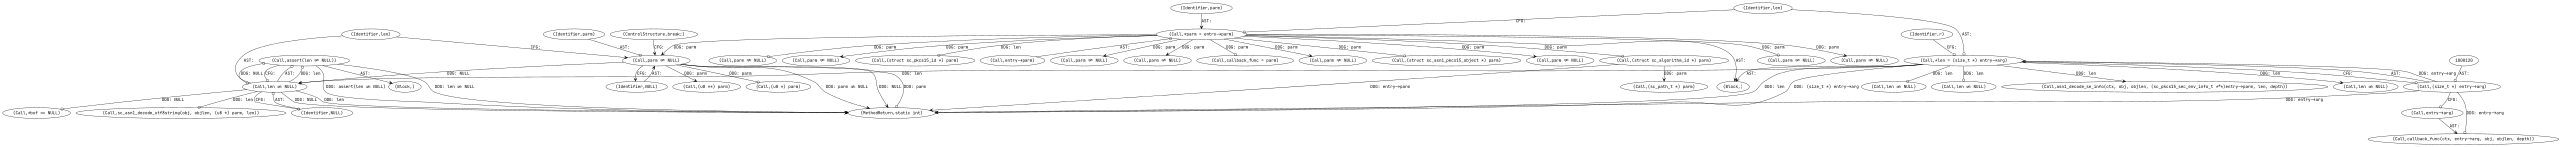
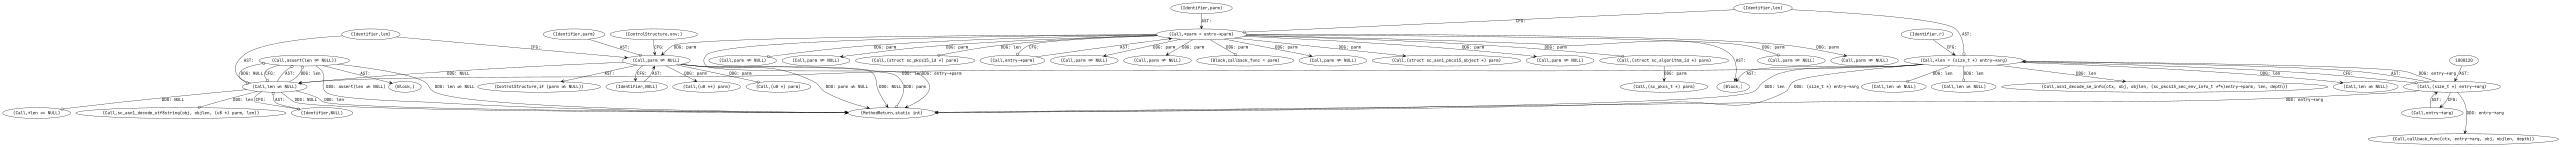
node "(ControlStructure,break;)": label "(ControlStructure,break;)" -> "(ControlStructure,env;)"
edge "(Call,*parm = entry->parm)" -> "(Call,entry->parm)": added, label "CFG:"
edge "(Call,*parm = entry->parm)" -> "(Call,(struct sc_asn1_pkcs15_object *) parm)": arrowhead odot -> vee
edge "(Identifier,r)" -> "(Call,*len = (size_t *) entry->arg)": arrowhead odot -> vee
edge "(Call,entry->parm)" -> "(Call,*parm = entry->parm)": arrowhead odot -> vee
node "(Call,callback_func = parm)": label "(Call,callback_func = parm)" -> "(Block,callback_func = parm)"
edge "1000120" -> "(Call,(size_t *) entry->arg)": arrowhead odot -> vee
node "(ControlStructure,if (parm != NULL))": added
node "(Call,(sc_path_t *) parm)": label "(Call,(sc_path_t *) parm)" -> "(Call,(sc_pkcs_t *) parm)"
edge "(Call,(struct sc_algorithm_id *) parm)" -> "(MethodReturn,static int)": now "(Call,*parm = entry->parm)" -> "(MethodReturn,static int)"
edge "(Call,(size_t *) entry->arg)" -> "(Call,entry->arg)": arrowhead odot -> vee
edge "(Call,(size_t *) entry->arg)" -> "(Call,callback_func(ctx, entry->arg, obj, objlen, depth))": arrowhead odot -> vee
node "(Call,*buf == NULL)": label "(Call,*buf == NULL)" -> "(Call,*len == NULL)"
edge "(Call,entry->arg)" -> "(Call,callback_func(ctx, entry->arg, obj, objlen, depth))": now "(Call,entry->arg)" -> "(Call,(size_t *) entry->arg)"
